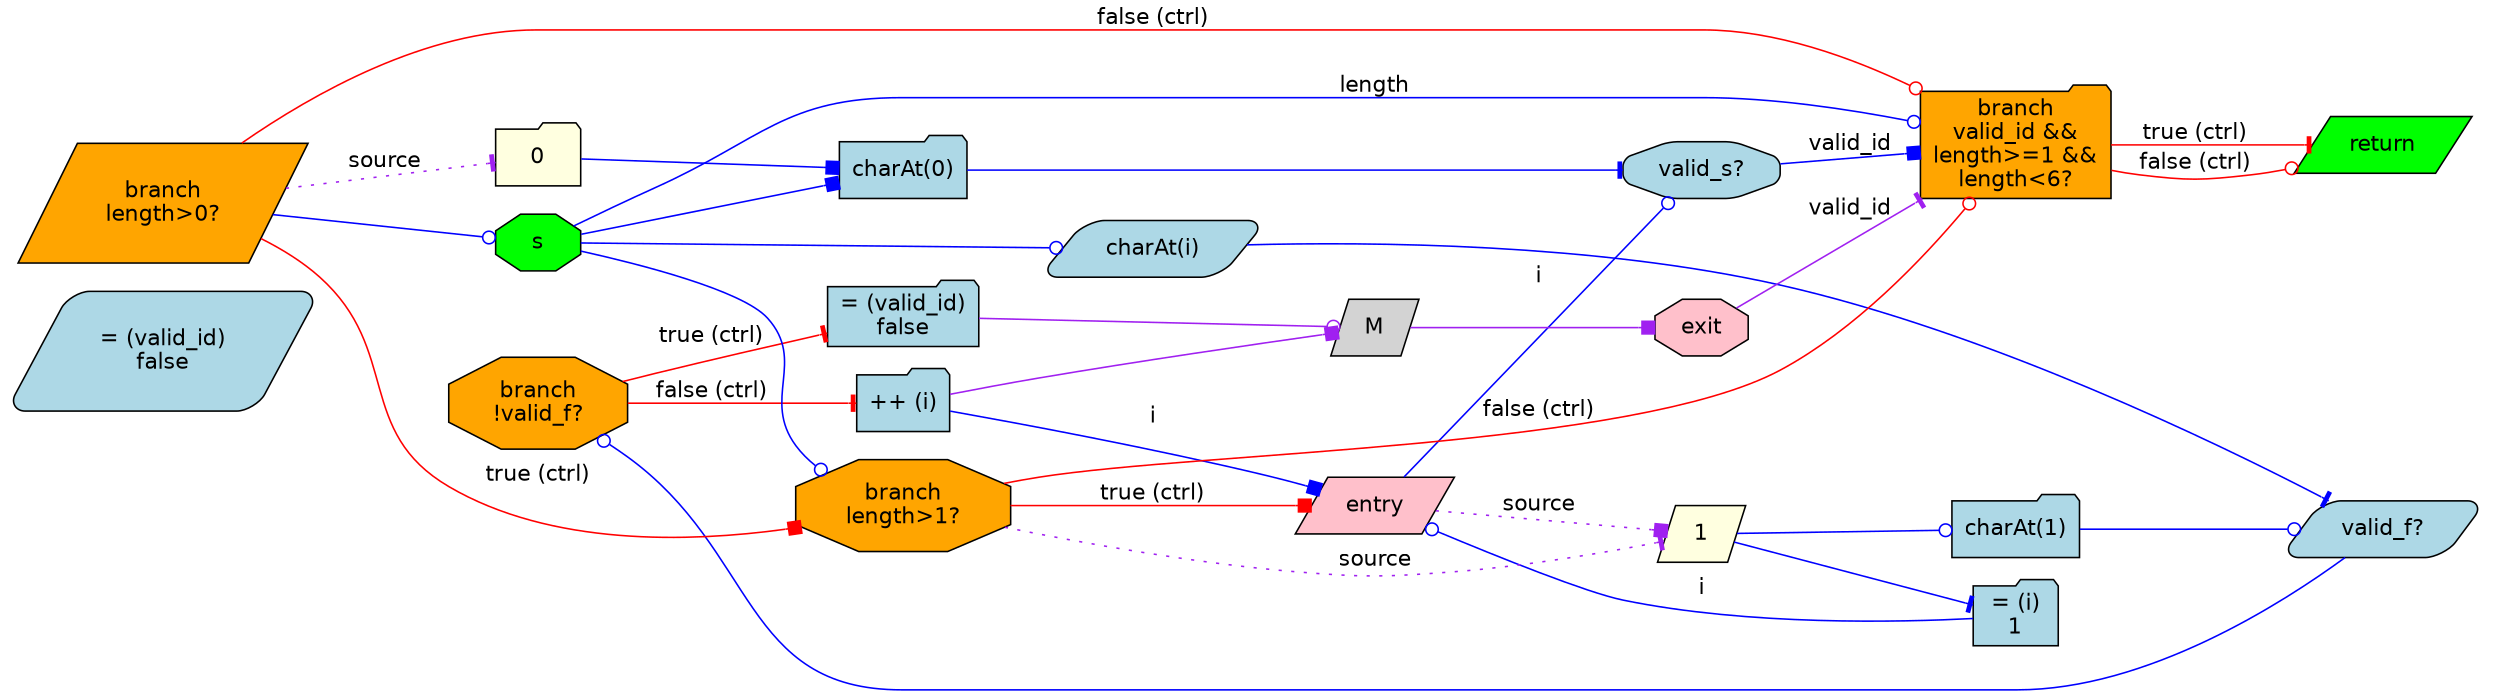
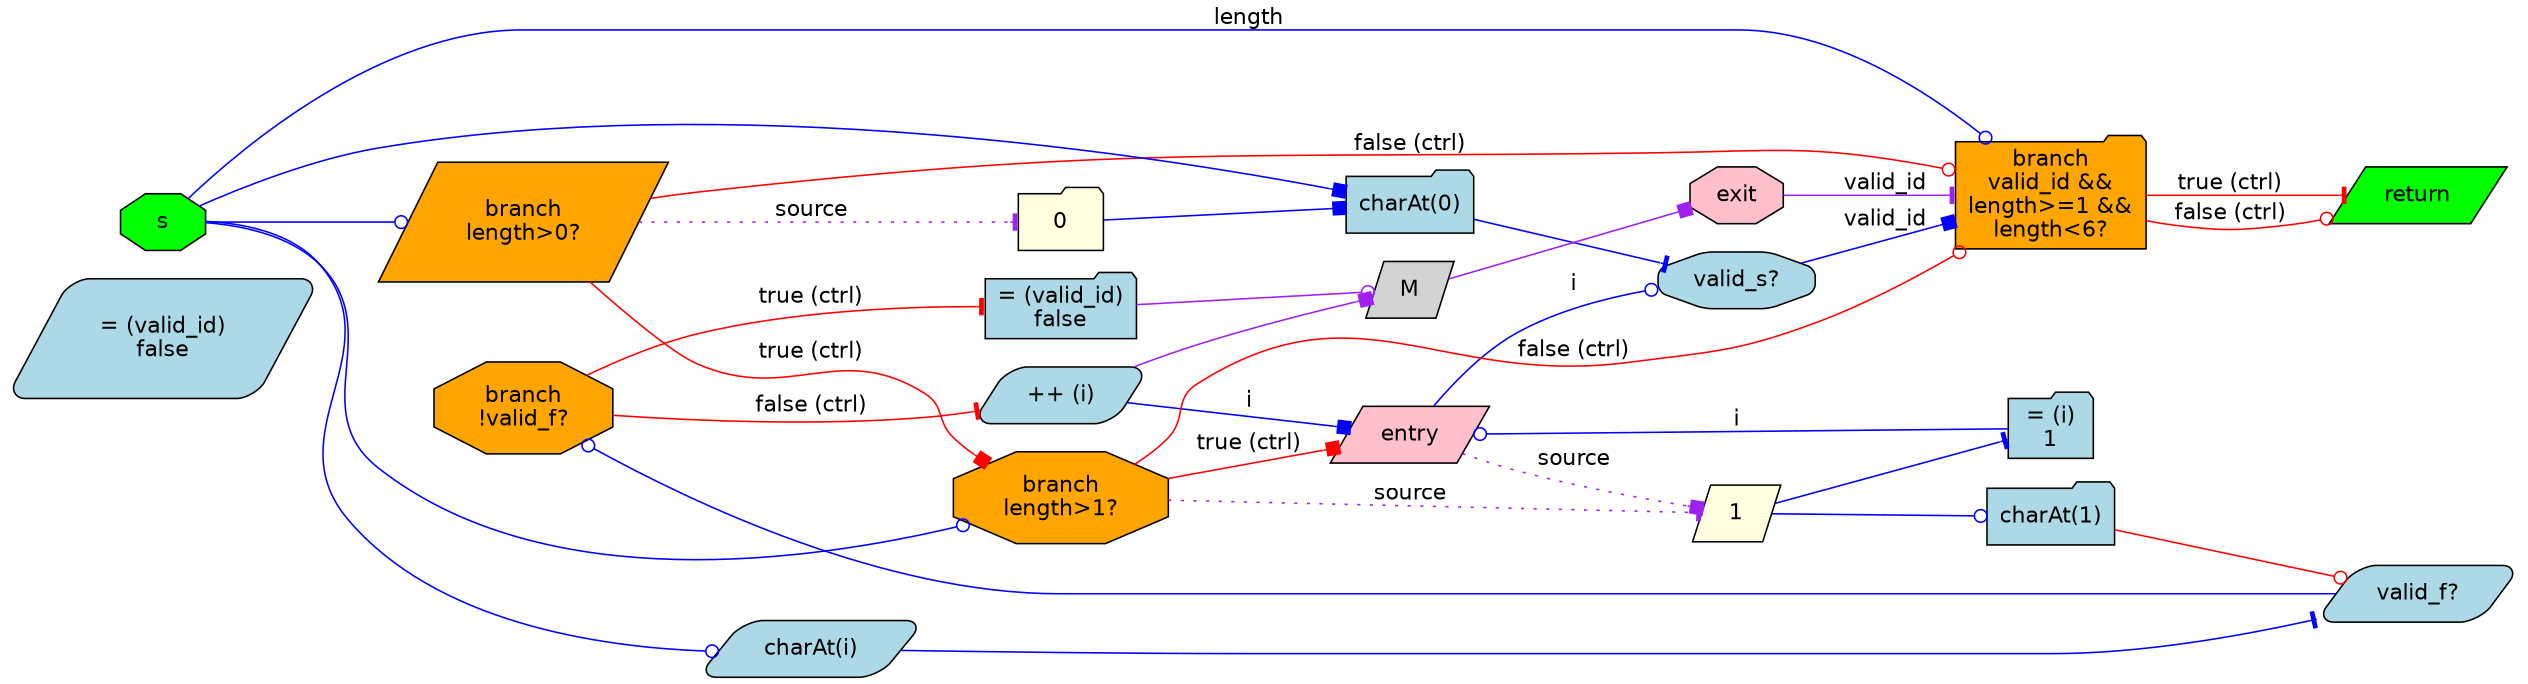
edge "branch length>0?" -> "s": reversed
node "++ (i)": shape folder -> parallelogram
edge "charAt(1)" -> "valid_f?": color blue -> red
